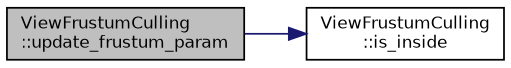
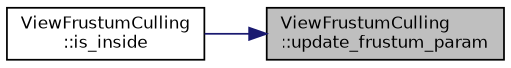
edge "ViewFrustumCulling ::update_frustum_param" -> "ViewFrustumCulling ::is_inside": reversed
